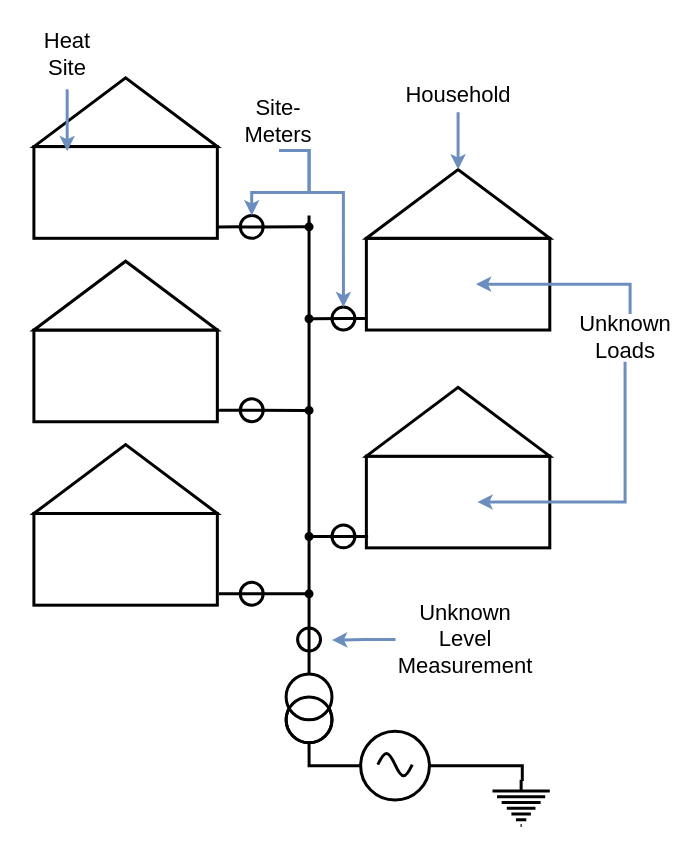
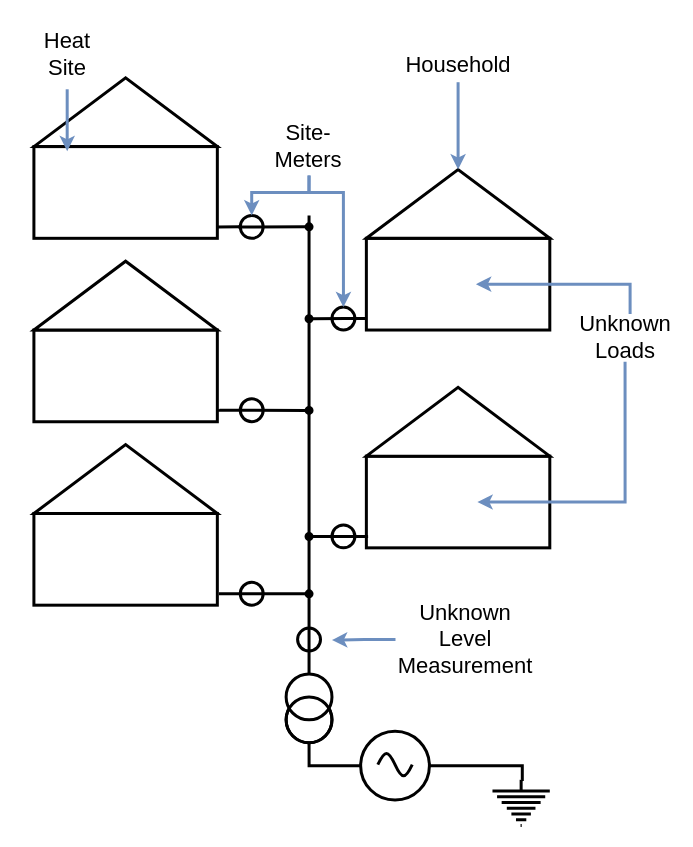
node "Household": moved (458, 95) -> (458, 65)
node "Site-Meters": moved (279, 122) -> (309, 147)
